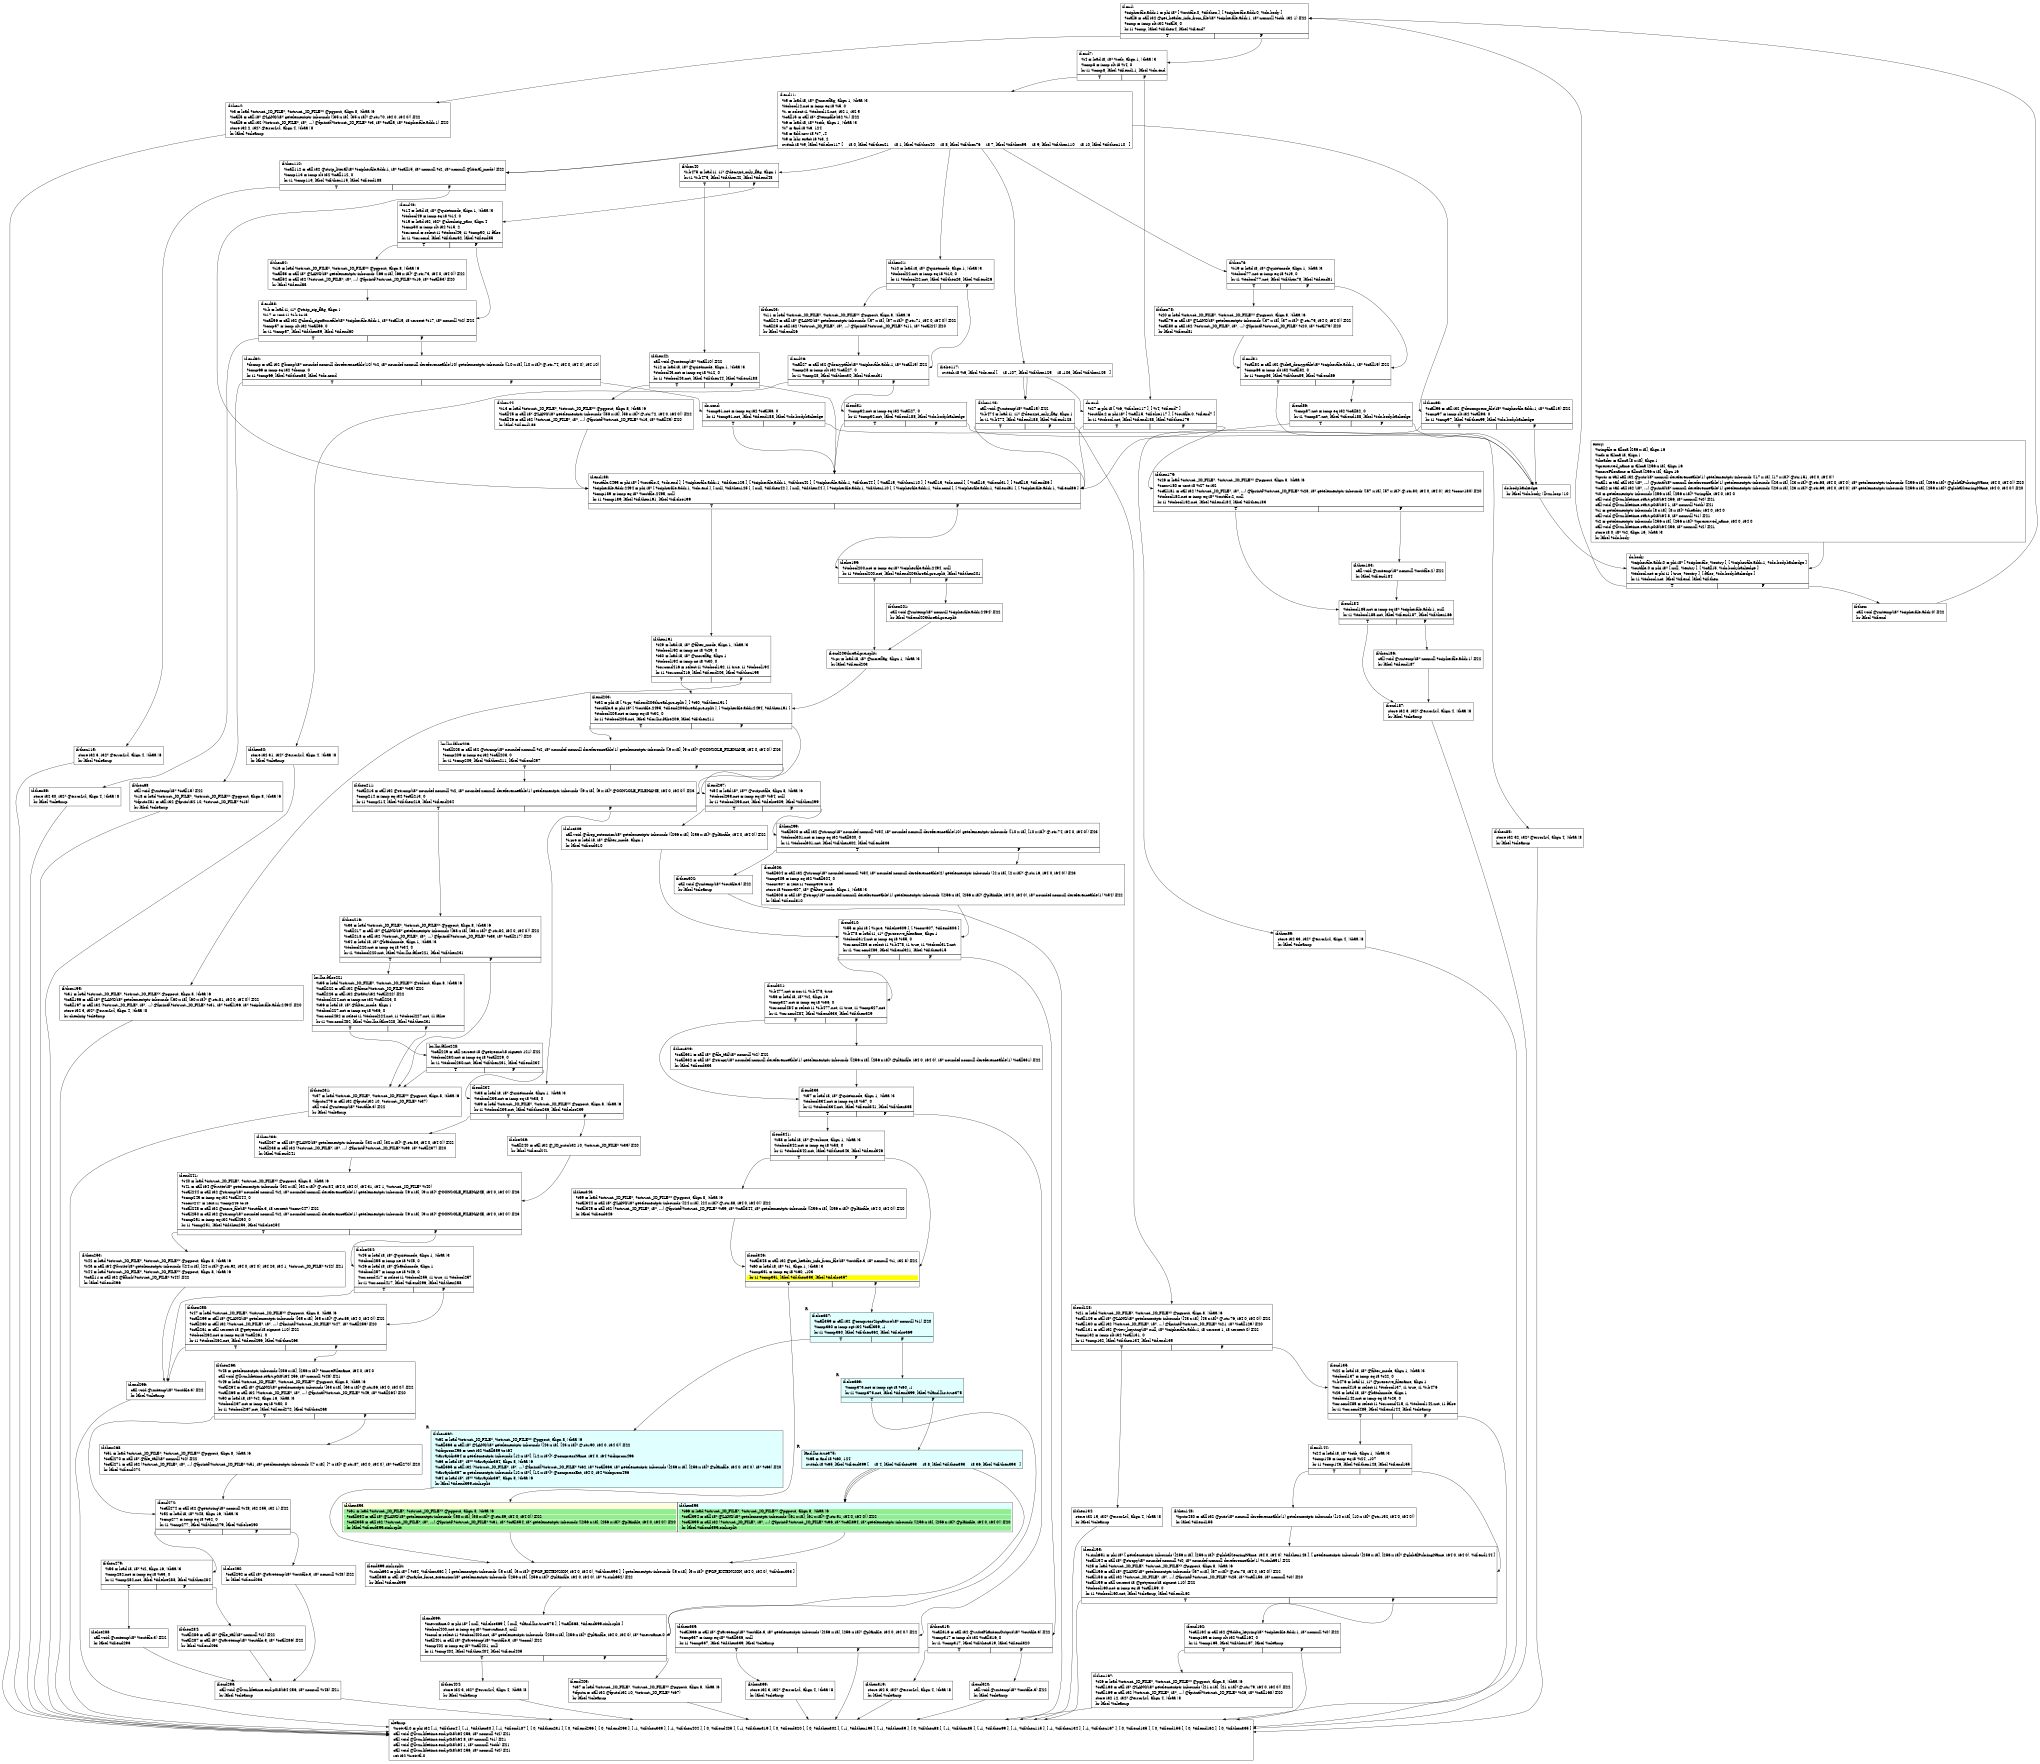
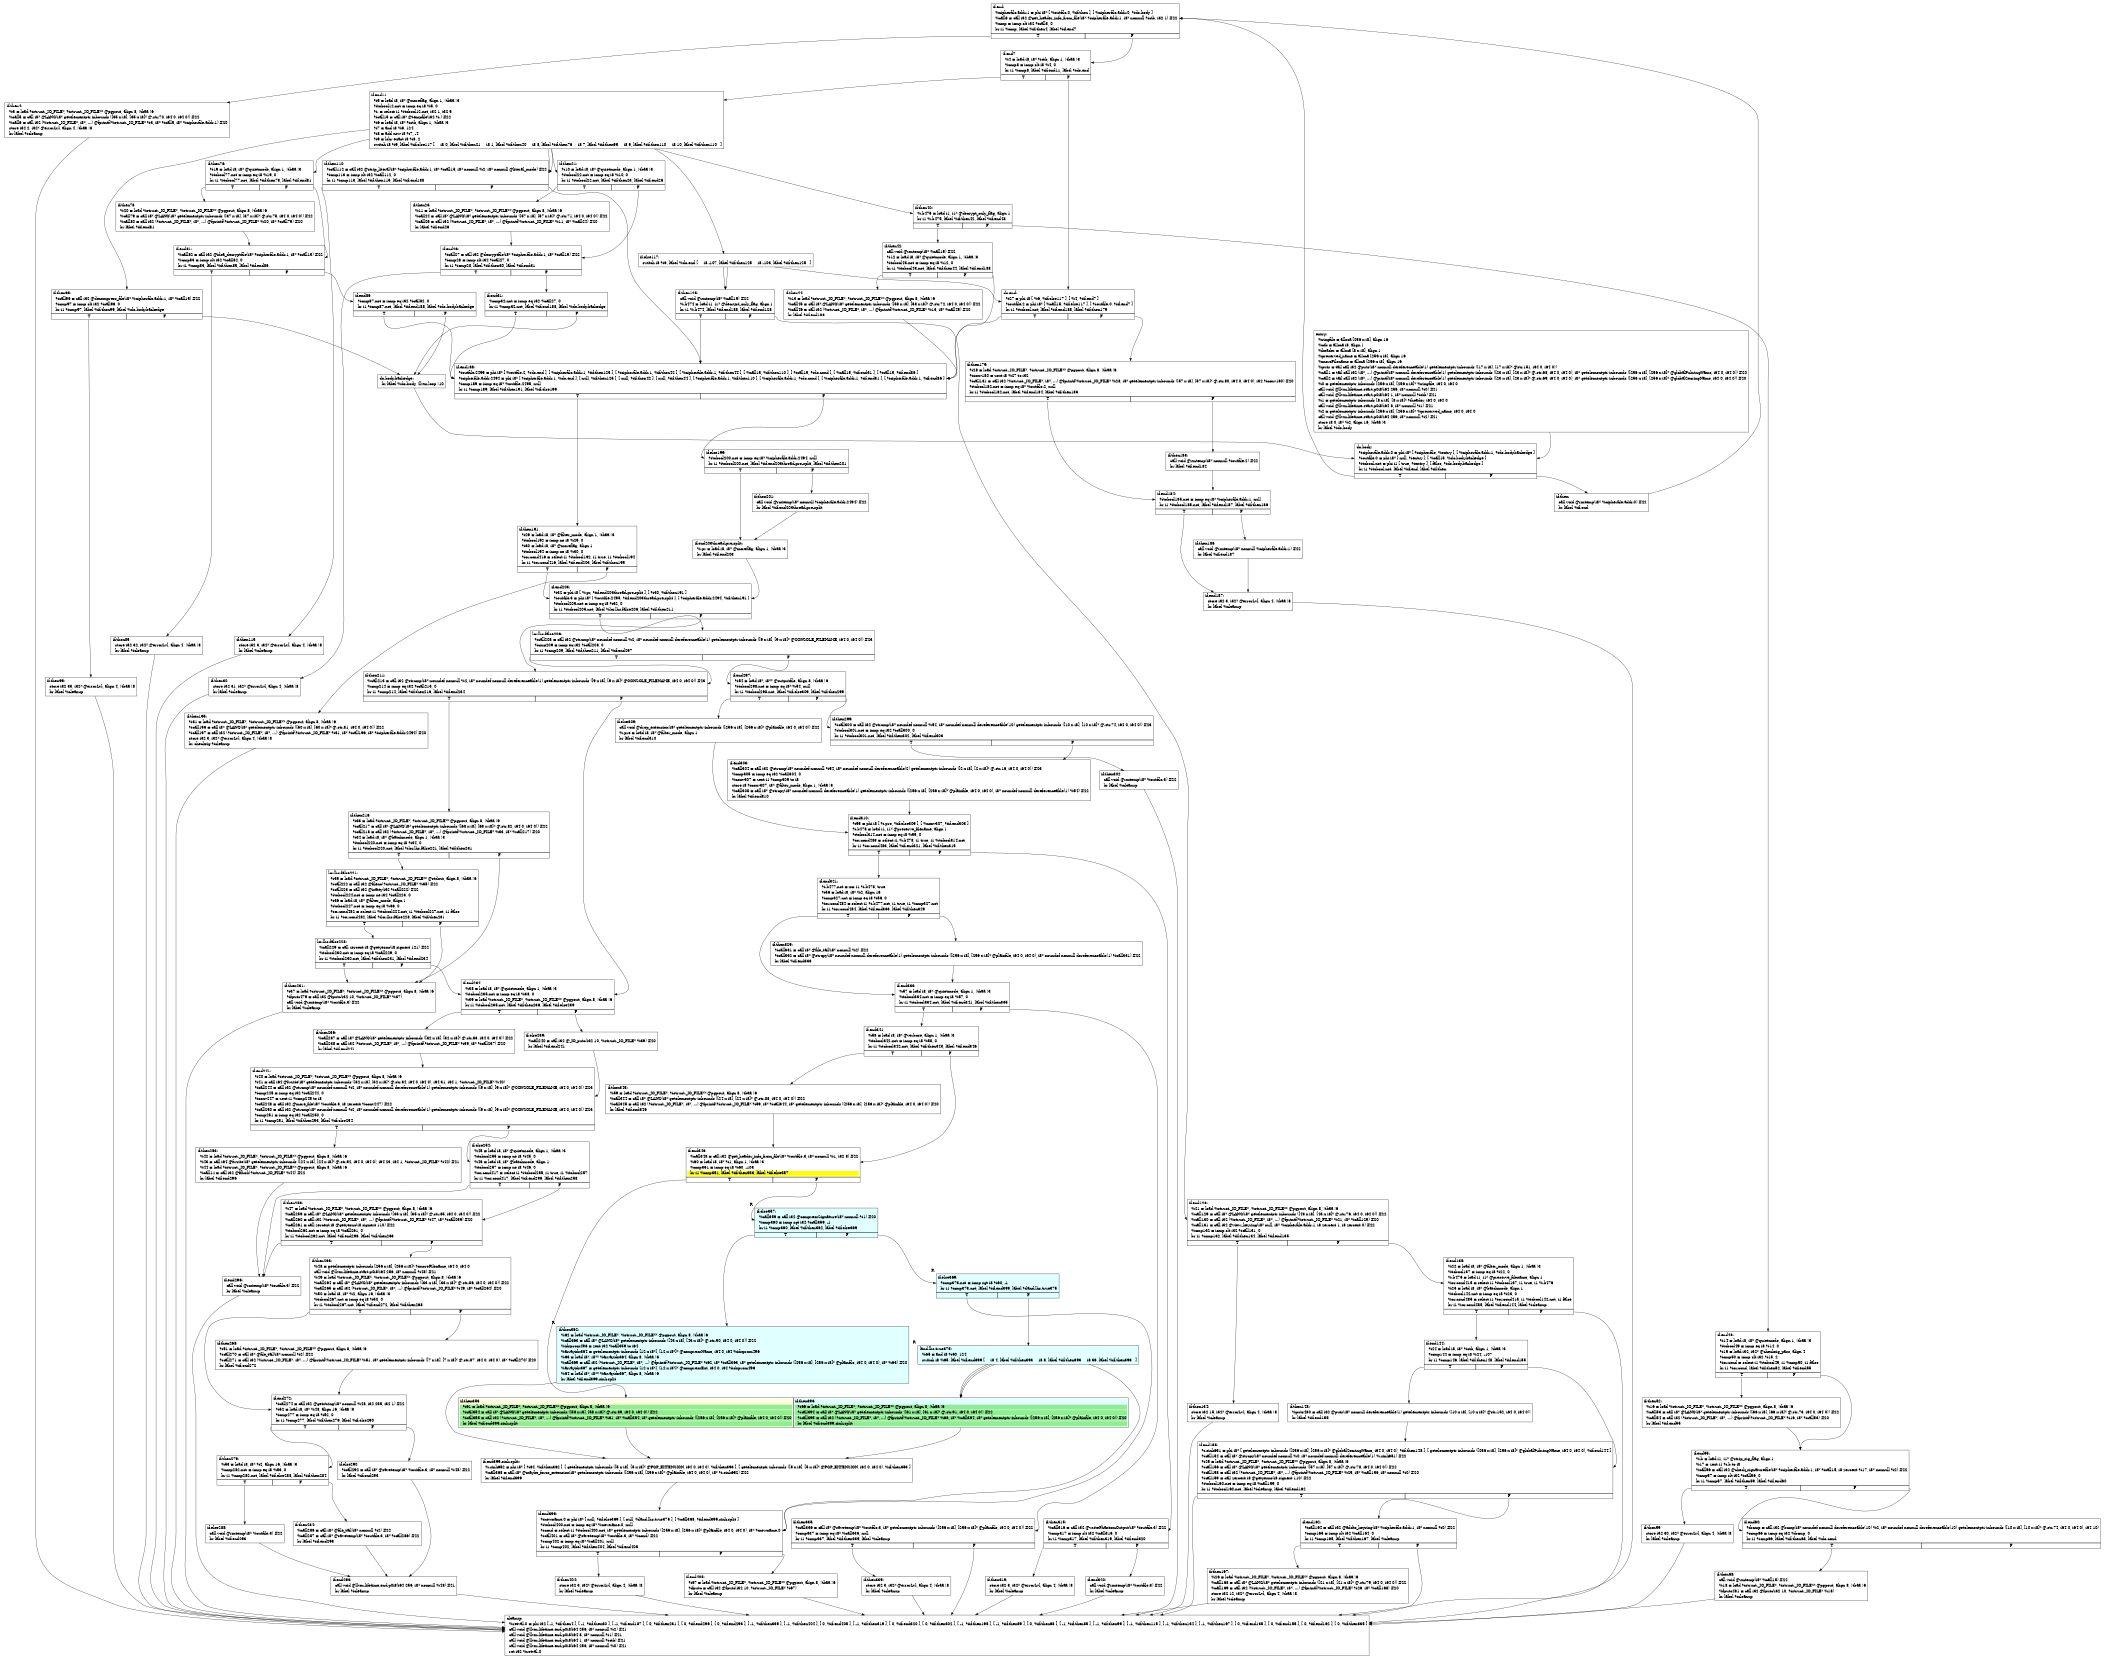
node "if.then42:": text "call void @rmtemp(i8* %call10) #22" -> "call void @rmtemp(i8* %call15) #22"
node "do.cond:": removed
node "if.end144:": text "%cmp146 = icmp eq i8 %24, -107" -> "%cmp144 = icmp eq i8 %24, -107"
